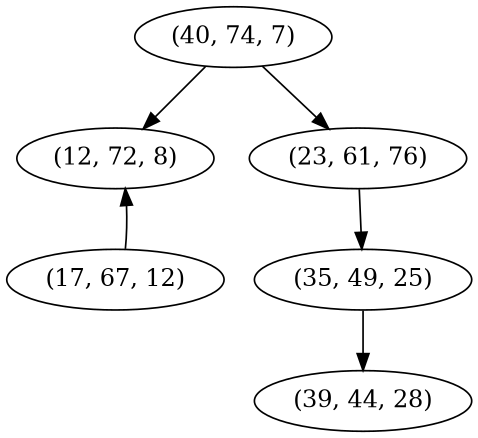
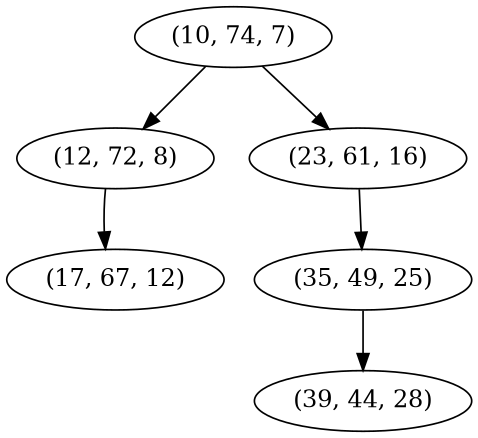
node "(40, 74, 7)": label "(40, 74, 7)" -> "(10, 74, 7)"
node "(23, 61, 76)": label "(23, 61, 76)" -> "(23, 61, 16)"
edge "(17, 67, 12)" -> "(12, 72, 8)": reversed
